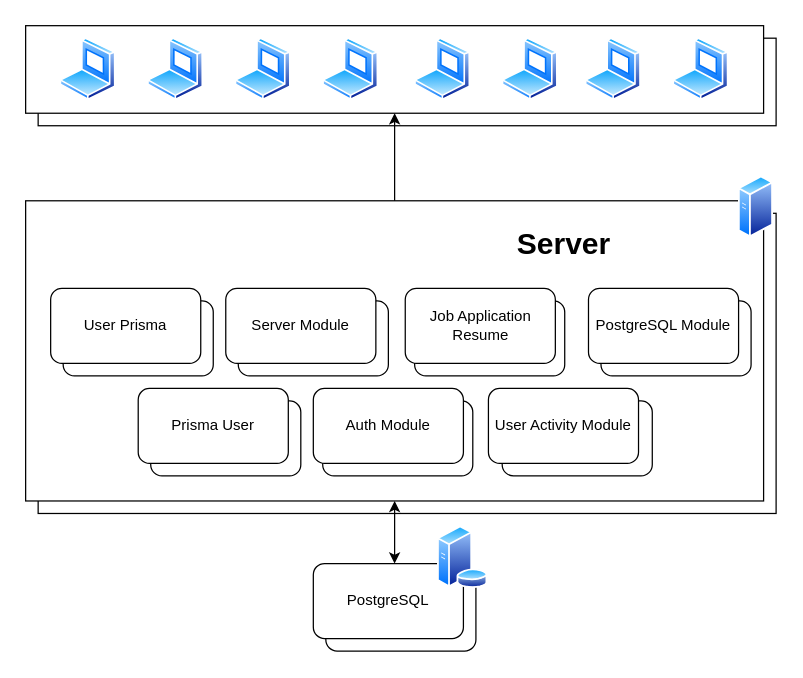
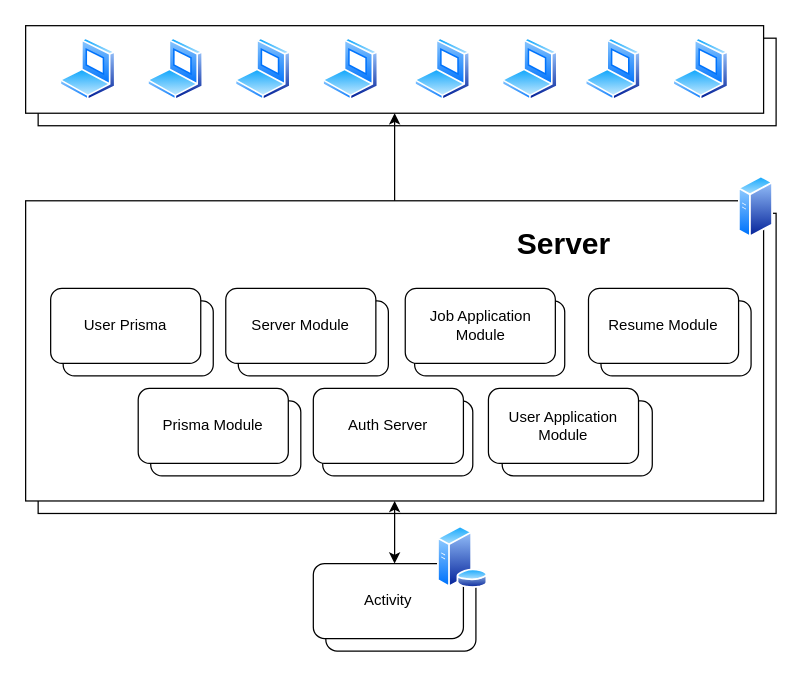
node "Job Application Resume": label "Job Application Resume" -> "Job Application Module"
node "PostgreSQL Module": label "PostgreSQL Module" -> "Resume Module"
node "Prisma User": label "Prisma User" -> "Prisma Module"
node "Auth Module": label "Auth Module" -> "Auth Server"
node "User Activity Module": label "User Activity Module" -> "User Application Module"
node "PostgreSQL": label "PostgreSQL" -> "Activity"
